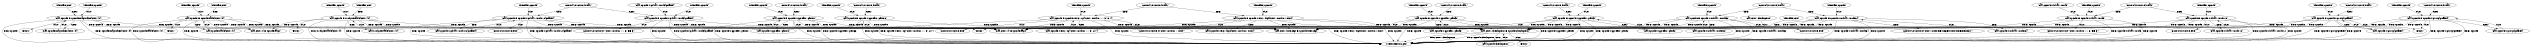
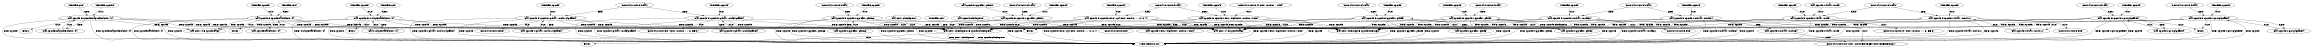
edge "(Call,opcode = opcode.u.gprefix->pfx_f3)" -> "(Call,ctxt->d |= opcode.flags)": added, label "DDG: opcode"
edge "(Call,opcode = opcode.u.idual->mod3)" -> "(Call,ctxt->intercept = opcode.intercept)": added, label "DDG: opcode"
edge "(Call,opcode = opcode.u.gprefix->pfx_no)" -> "(Call,opcode.u.gprefix->pfx_no)": removed, label "CFG:"
edge "(Call,opcode.u.mdual->mode64)" -> "(Call,opcode = opcode.u.mdual->mode64)": now "(Call,opcode.u.mdual->mode64)" -> "(ControlStructure,if (ctxt->mode == X86EMUL_MODE_PROT64))"
edge "(Call,opcode = opcode.u.esc->op[(ctxt->modrm >> 3) & 7])" -> "(Call,ctxt->check_perm = opcode.check_perm)": label "AST: " -> "DDG: opcode"
edge "(Call,opcode = opcode.u.esc->high[ctxt->modrm - 0xc0])" -> "(ControlStructure,if (ctxt->modrm > 0xbf))": reversed
edge "(Call,opcode = opcode.u.gprefix->pfx_f2)" -> "(Call,opcode.u.gprefix->pfx_f2)": label "CFG: " -> "DDG: opcode.check_perm"
edge "(Call,opcode = opcode.u.mdual->mode64)" -> "(ControlStructure,if (ctxt->mode == X86EMUL_MODE_PROT64))": label "CFG: " -> "AST: "
edge "(Call,opcode = opcode.u.idual->mod012)" -> "(Call,opcode.u.idual->mod012)": label "CFG: " -> "AST: "
edge "(Call,opcode = opcode.u.gdual->mod3[goffset])" -> "(Call,opcode.u.gdual->mod3[goffset])": added, label "CFG:"
edge "(Call,opcode = opcode.u.gprefix->pfx_f2)" -> "(Call,ctxt->check_perm = opcode.check_perm)": removed, label "DDG: opcode"
edge "(Call,opcode = opcode_map_0f_38[ctxt->b])" -> "(Call,ctxt->intercept = opcode.intercept)": added, label "DDG: opcode"
node "(Call,opcode.u.gprefix->pfx_66)": added
node "(Call,opcode.u.esc->op[(ctxt->modrm >> 3) & 7])": removed
node "(Call,opcode.u.mdual->mode32)": removed
edge "(Call,ctxt->check_perm = opcode.check_perm)" -> "(Call,opcode.check_perm)": removed, label "CFG:"
node "(MethodReturn,pfx)": label "(MethodReturn,pfx)" -> "(MethodReturn,int)"
